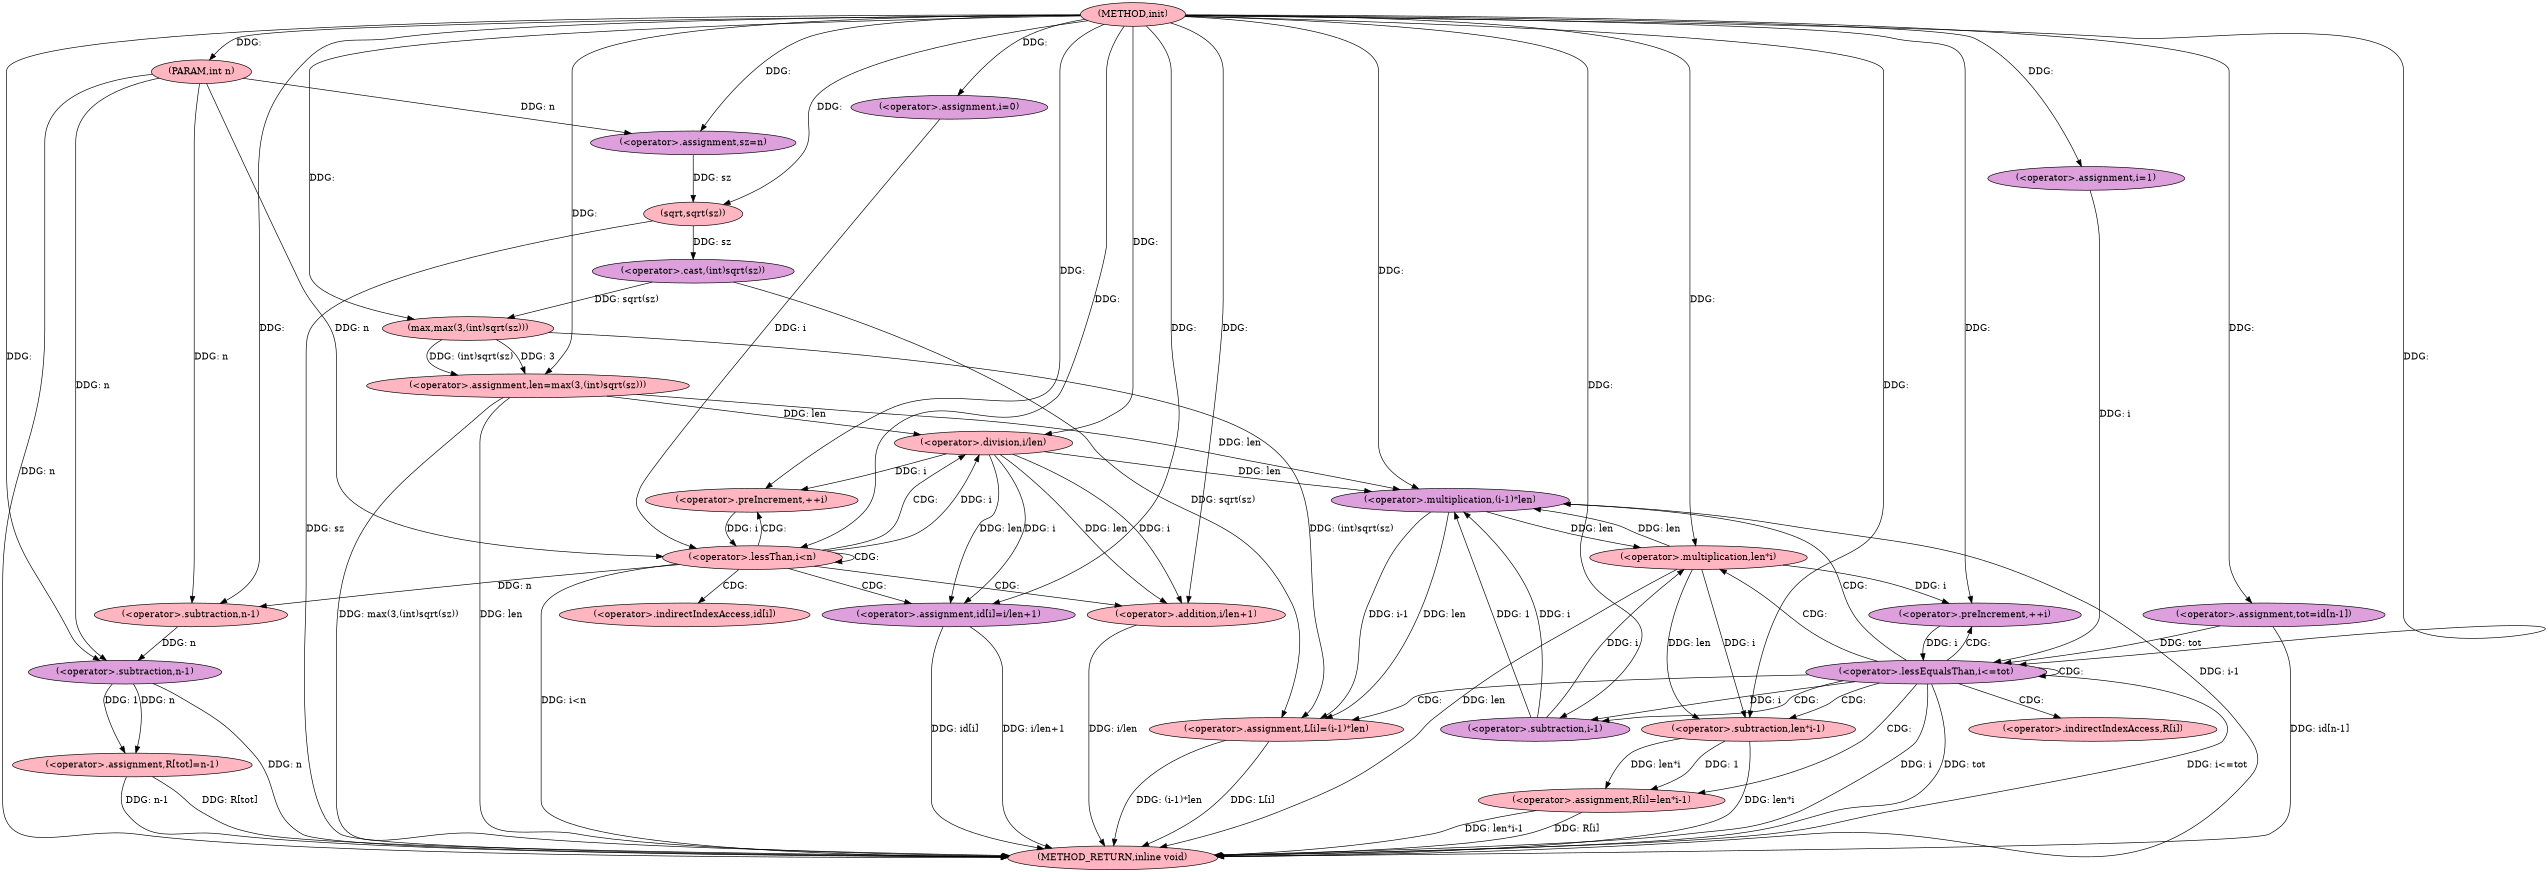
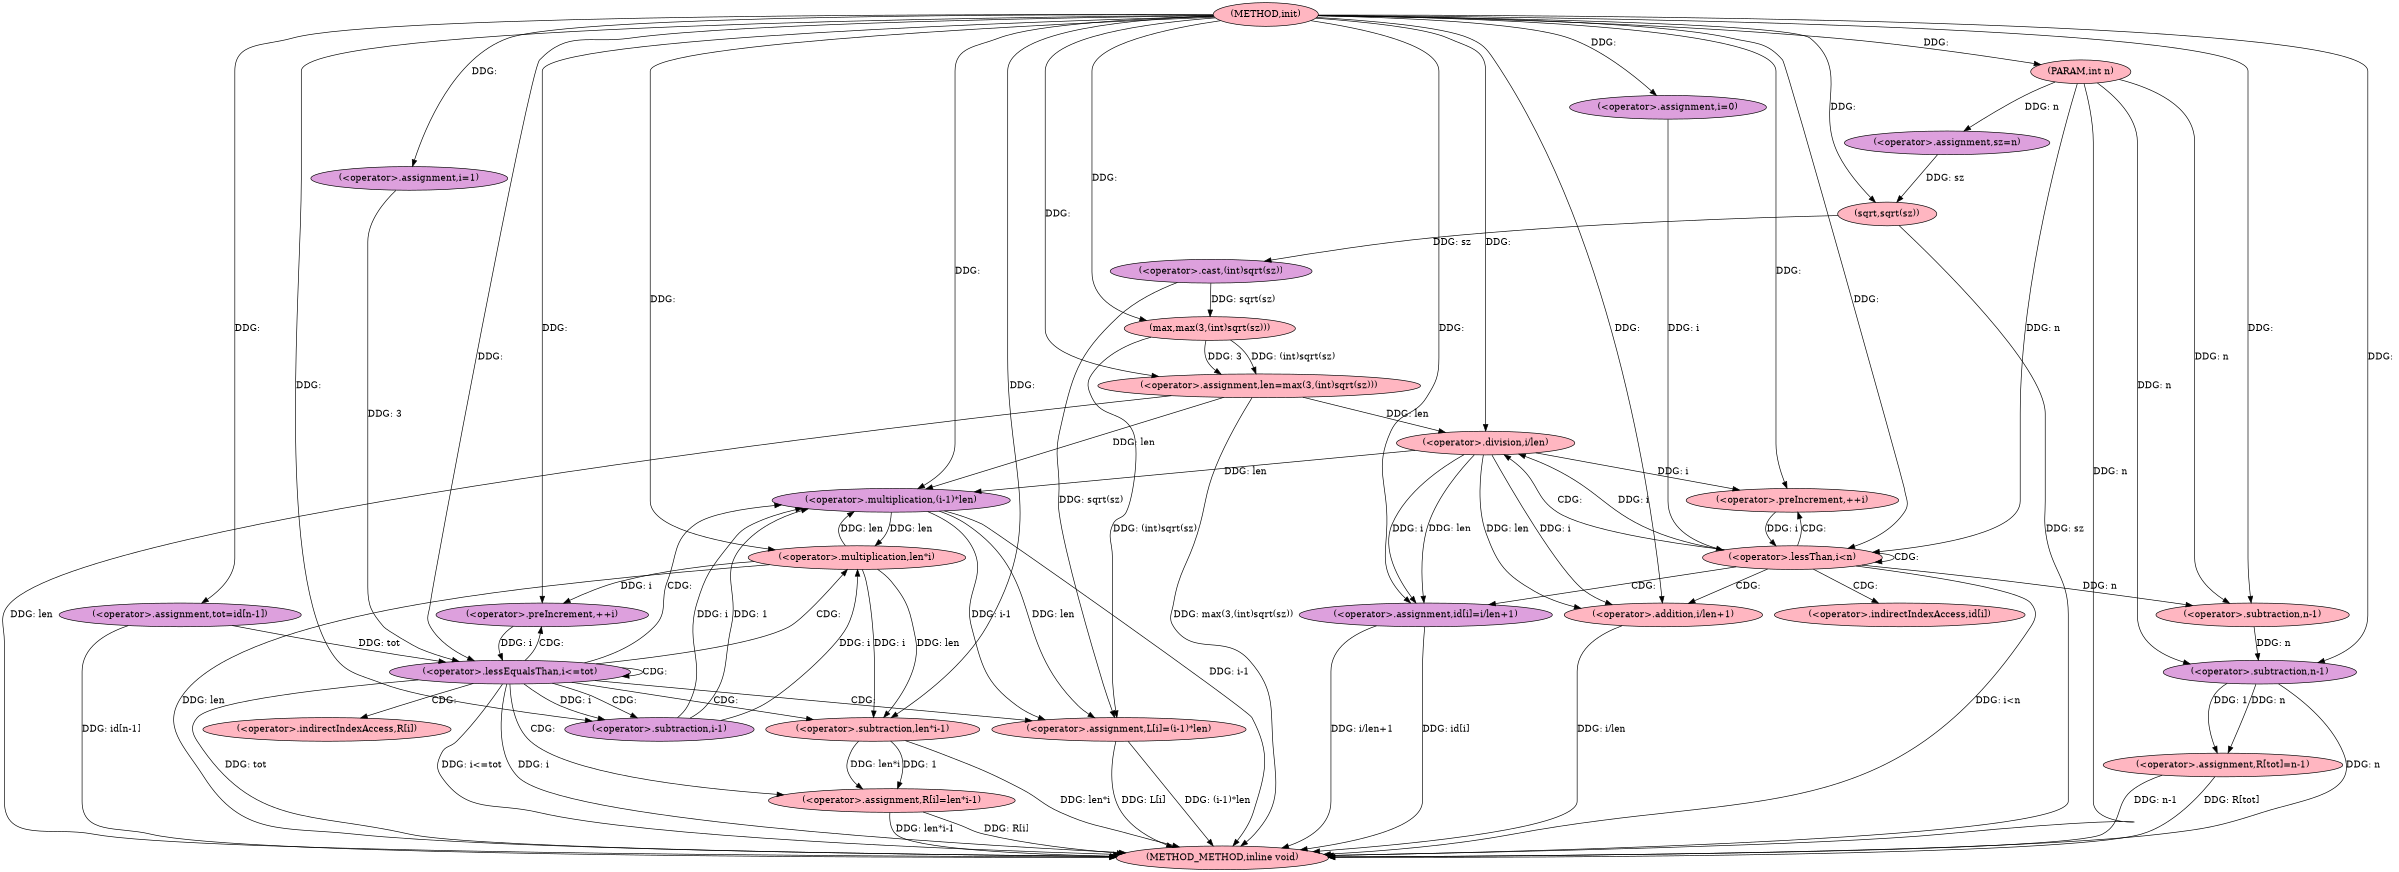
edge "(METHOD,init)" -> "(<operator>.assignment,sz=n)": removed, label "DDG:"
edge "(<operator>.assignment,i=1)" -> "(<operator>.lessEqualsThan,i<=tot)": label "DDG: i" -> "DDG: 3"
node "(METHOD_RETURN,inline void)": label "(METHOD_RETURN,inline void)" -> "(METHOD_METHOD,inline void)"
